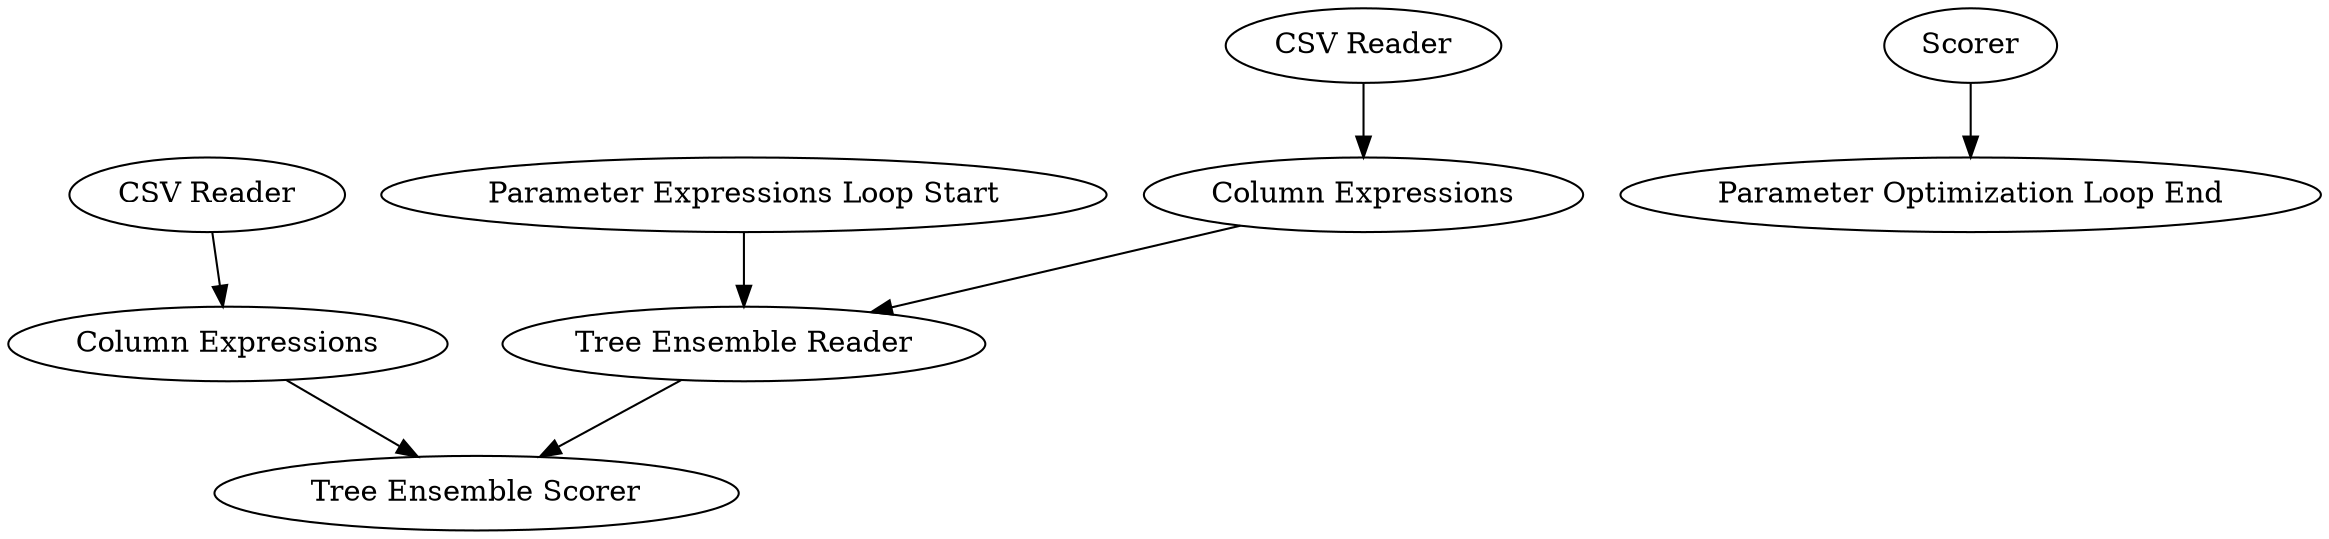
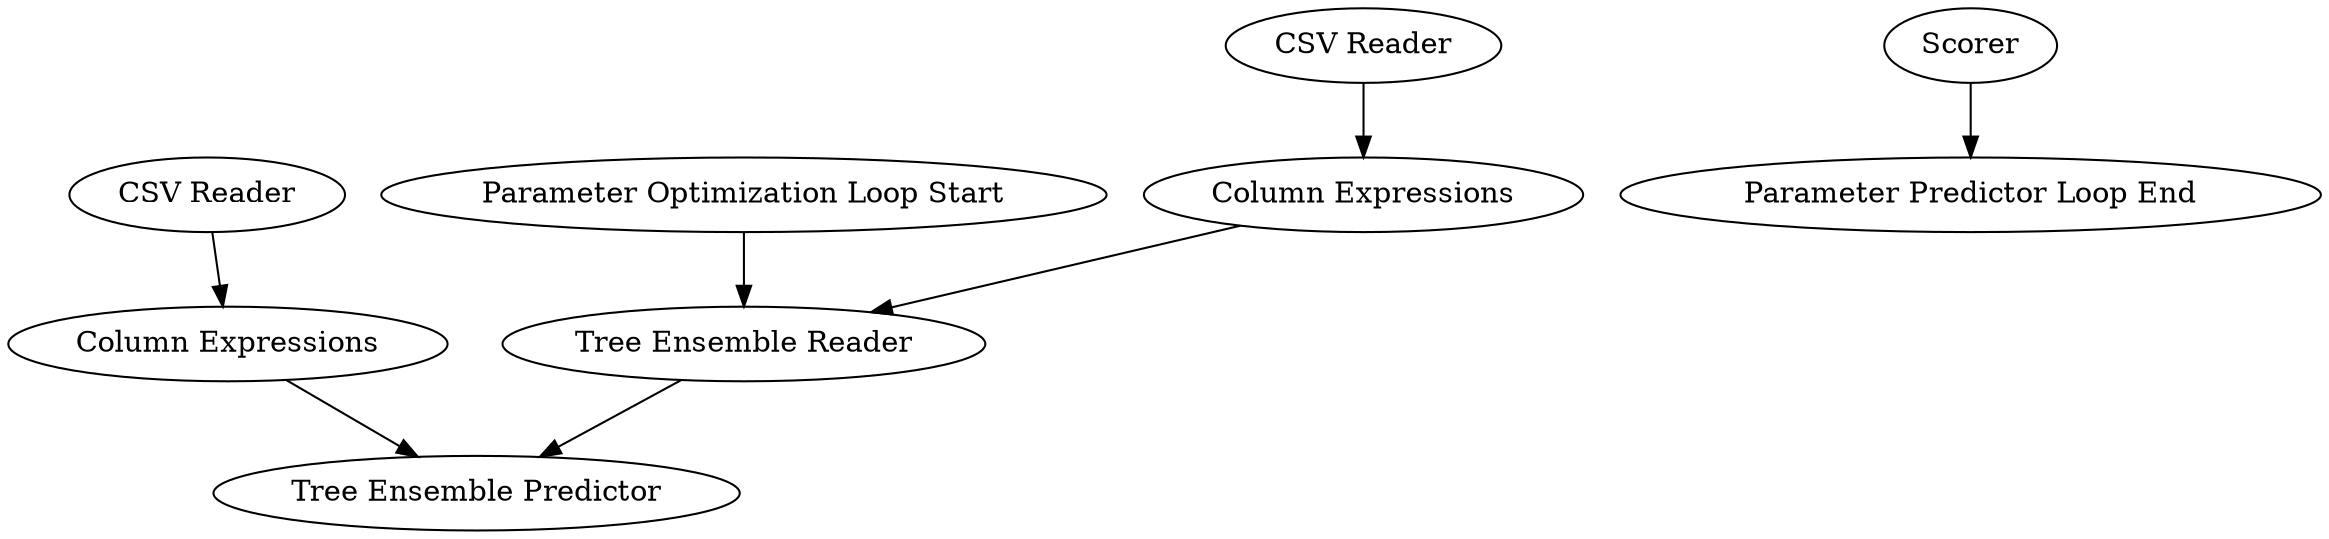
node "Parameter Expressions Loop Start": label "Parameter Expressions Loop Start" -> "Parameter Optimization Loop Start"
node "Parameter Optimization Loop End": label "Parameter Optimization Loop End" -> "Parameter Predictor Loop End"
node "Tree Ensemble Scorer": label "Tree Ensemble Scorer" -> "Tree Ensemble Predictor"
